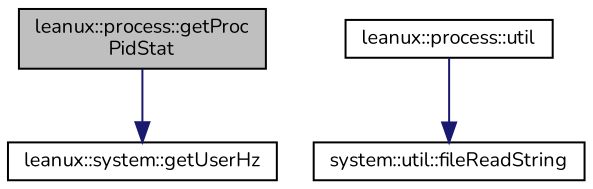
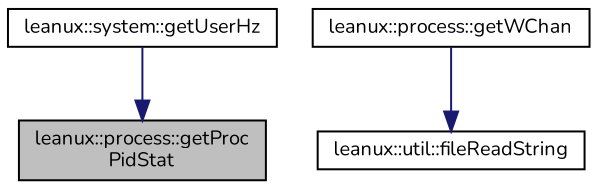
node "leanux::process::util": label "leanux::process::util" -> "leanux::process::getWChan"
edge "leanux::process::getProc PidStat" -> "leanux::system::getUserHz": reversed
node "system::util::fileReadString": label "system::util::fileReadString" -> "leanux::util::fileReadString"
